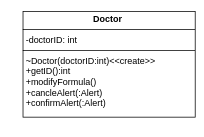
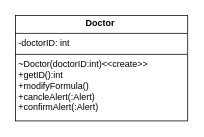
node "Doctor -doctorID: int ~Doctor(doctorID:int)<<create>> +getID():int +modifyFormula() +cancleAlert(:Alert) +confirmAlert(:Alert)": moved (109, 65) -> (102, 68)
